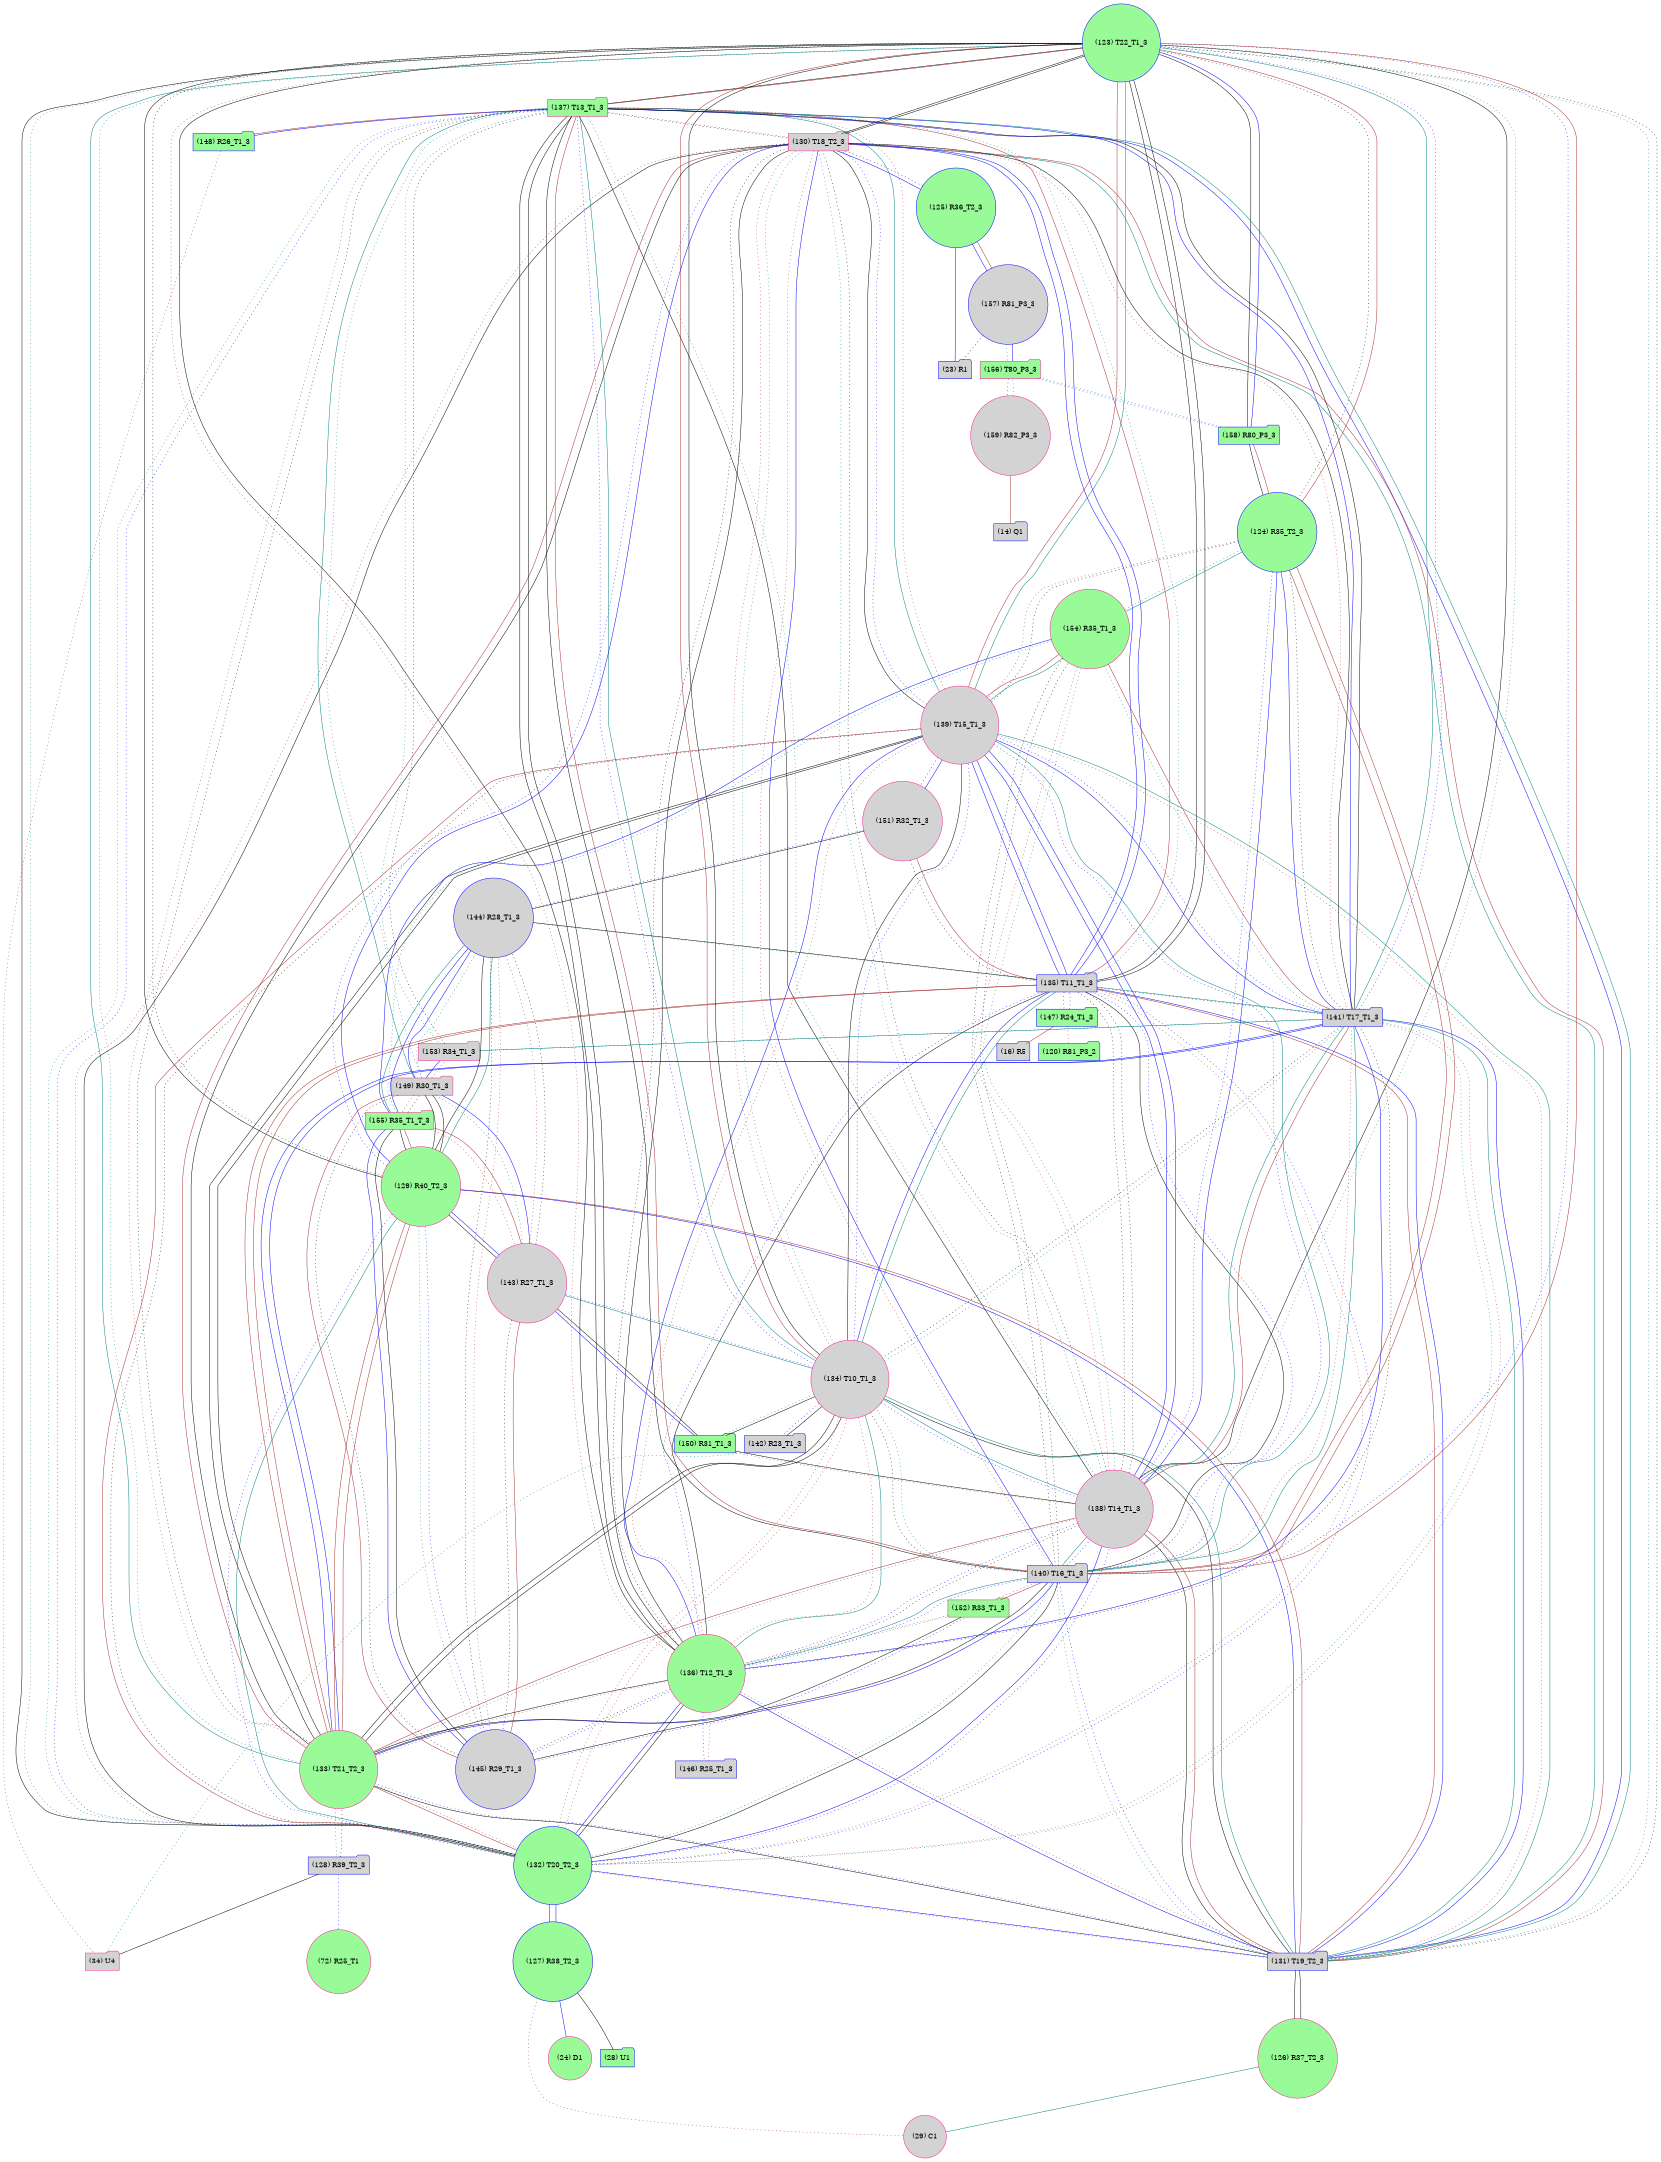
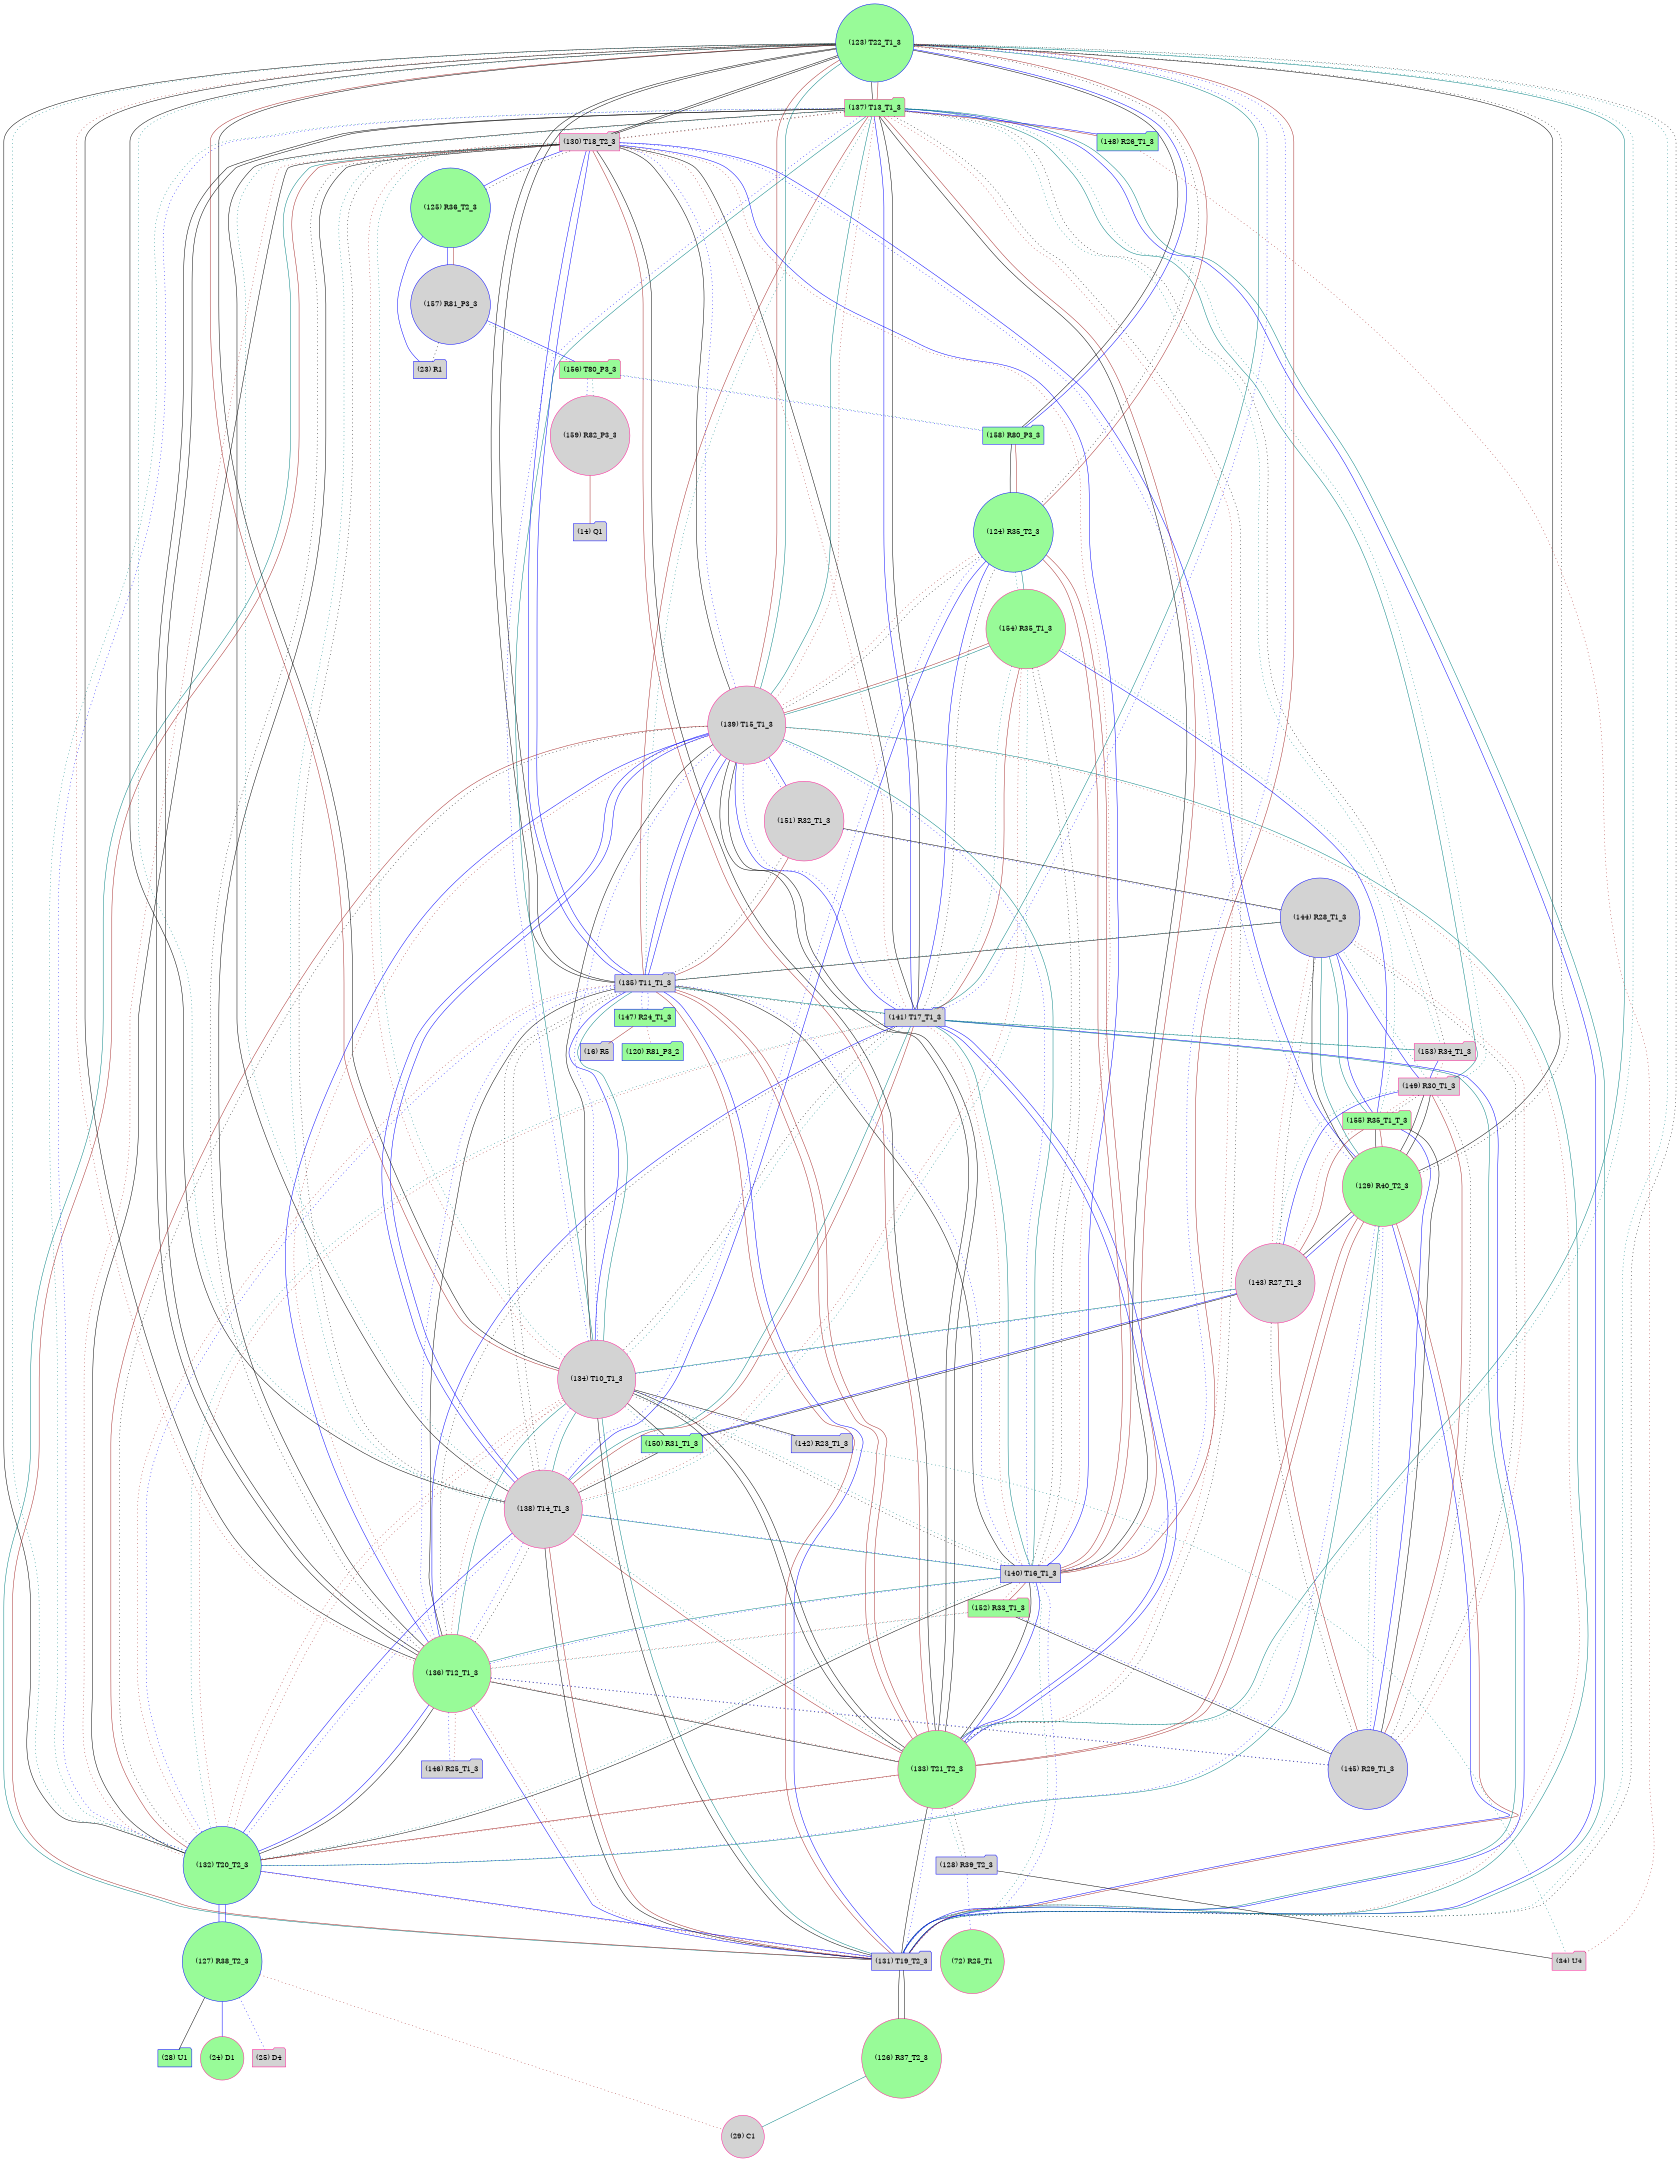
node "(25) D4": added
